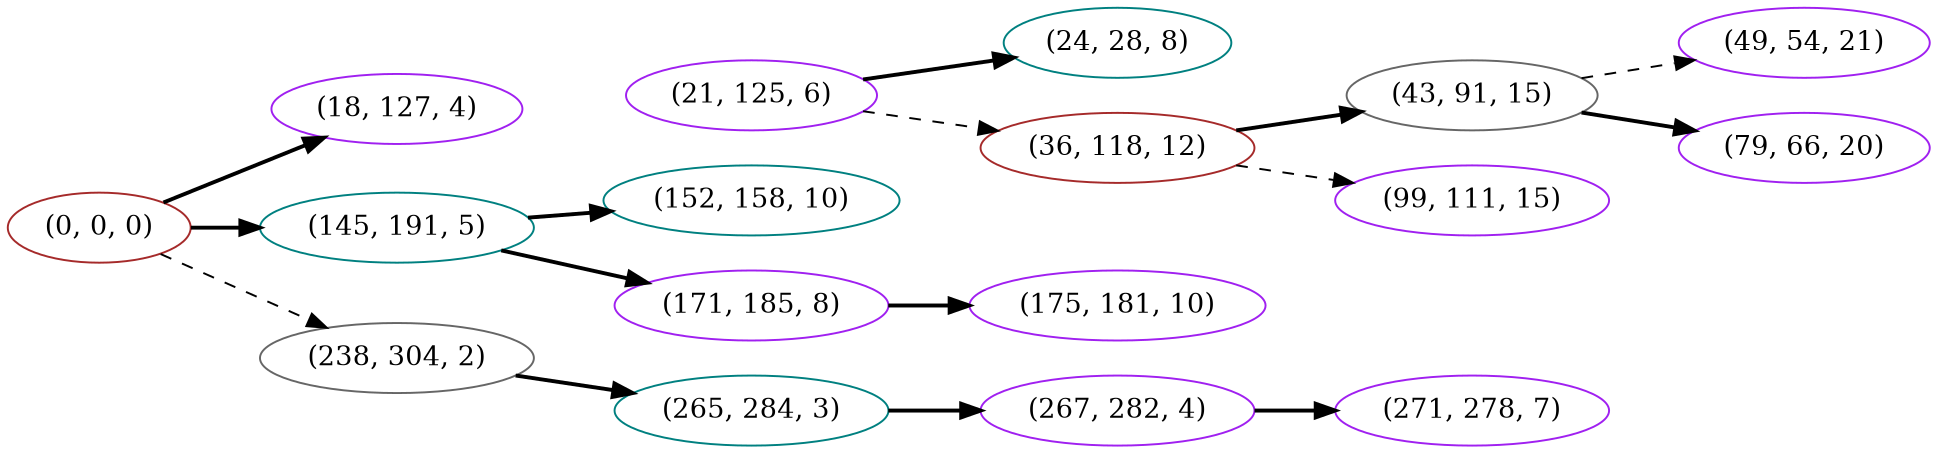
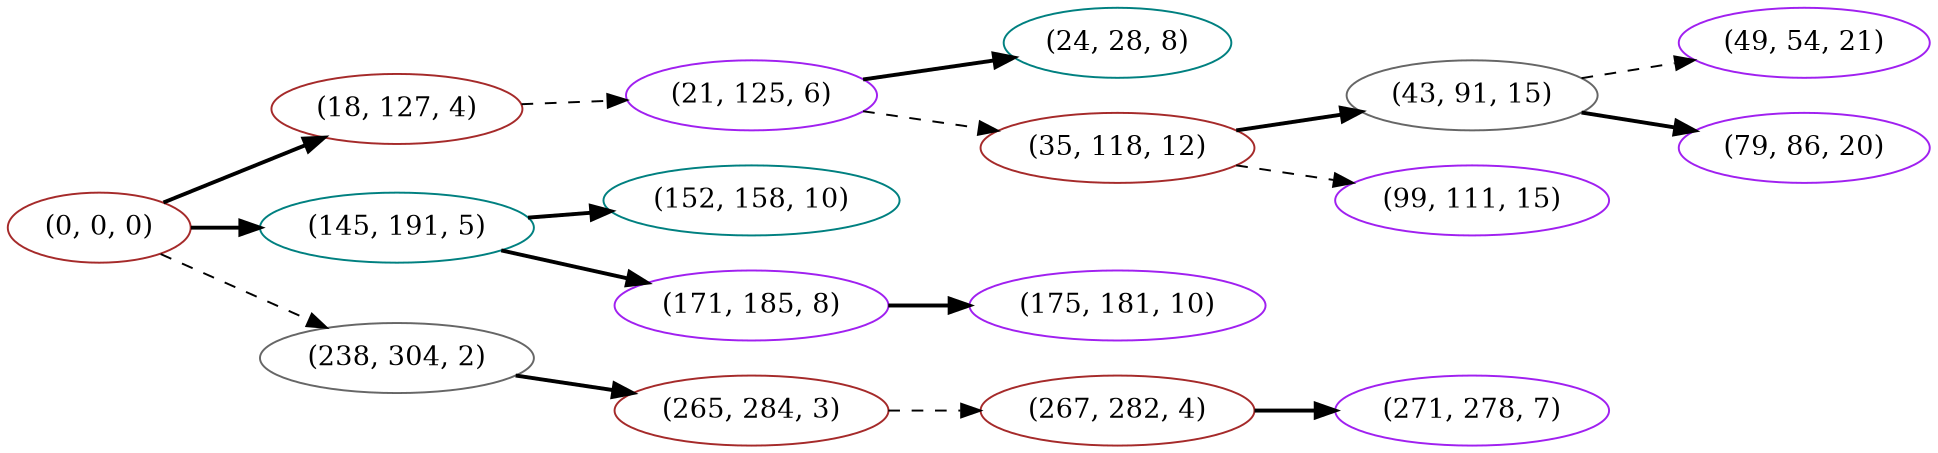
edge "(18, 127, 4)" -> "(21, 125, 6)": added
node "(18, 127, 4)": color purple -> brown
node "(36, 118, 12)": label "(36, 118, 12)" -> "(35, 118, 12)"
node "(79, 66, 20)": label "(79, 66, 20)" -> "(79, 86, 20)"
node "(265, 284, 3)": color teal -> brown
edge "(265, 284, 3)" -> "(267, 282, 4)": style bold -> dashed
node "(267, 282, 4)": color purple -> brown
